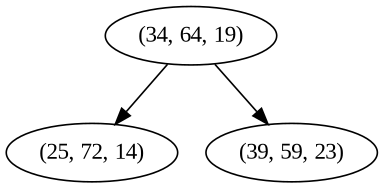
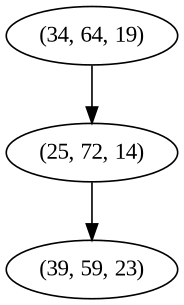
edge "(34, 64, 19)" -> "(39, 59, 23)": now "(25, 72, 14)" -> "(39, 59, 23)"
